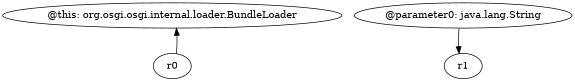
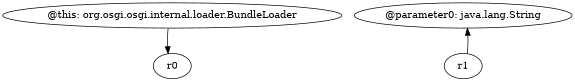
edge "@parameter0: java.lang.String" -> "r1": reversed
edge "r0" -> "@this: org.osgi.osgi.internal.loader.BundleLoader": reversed
